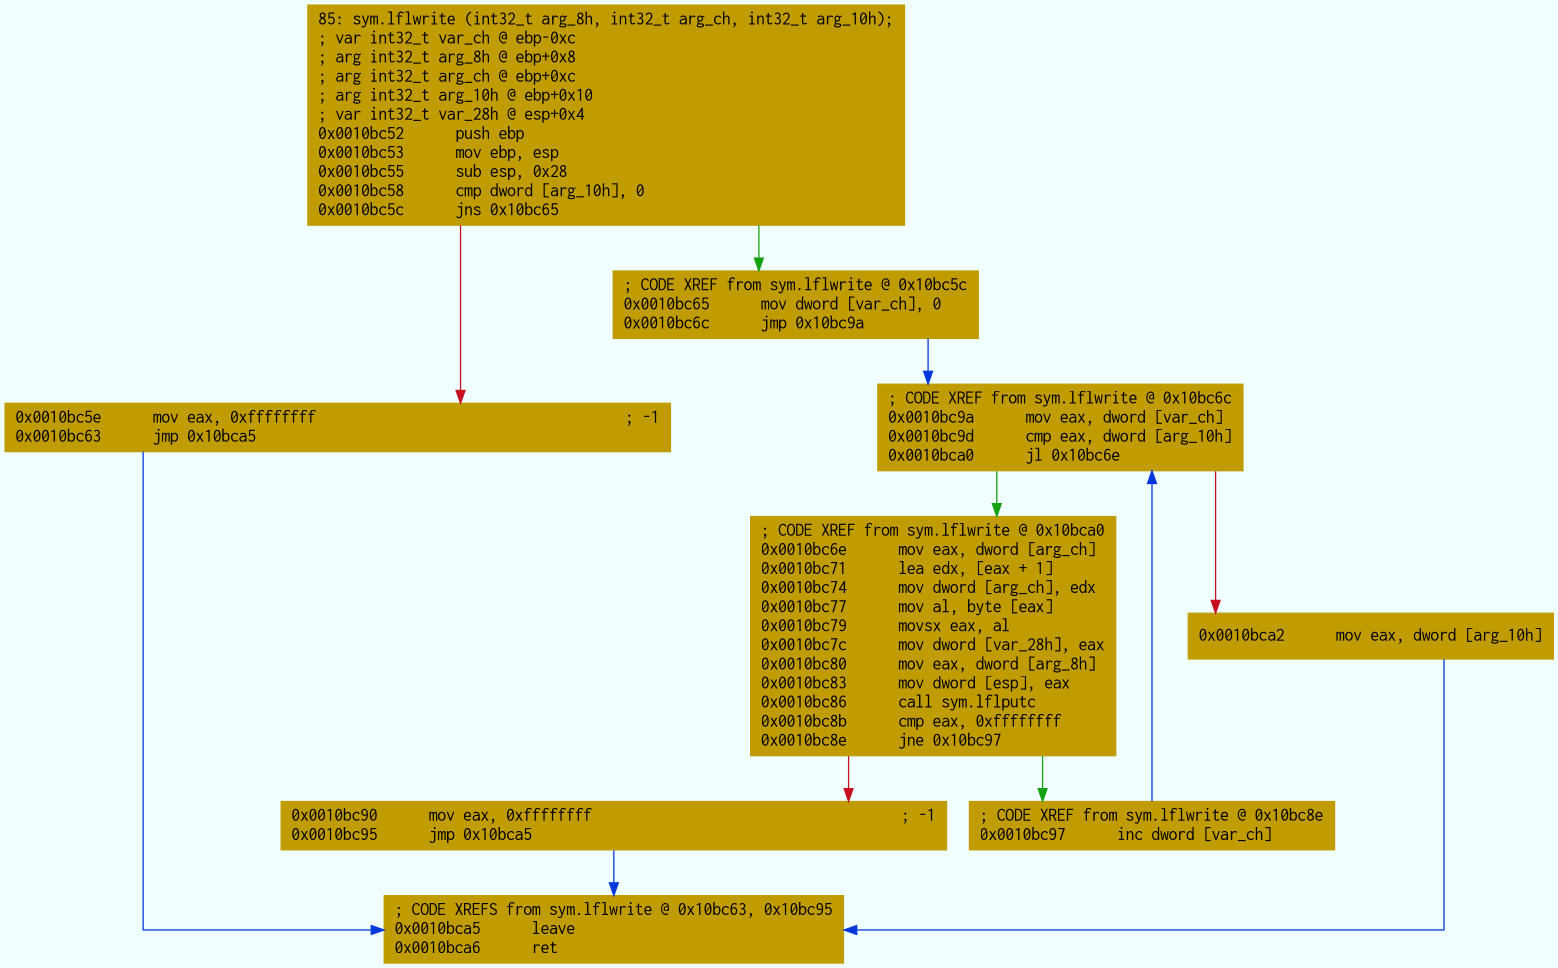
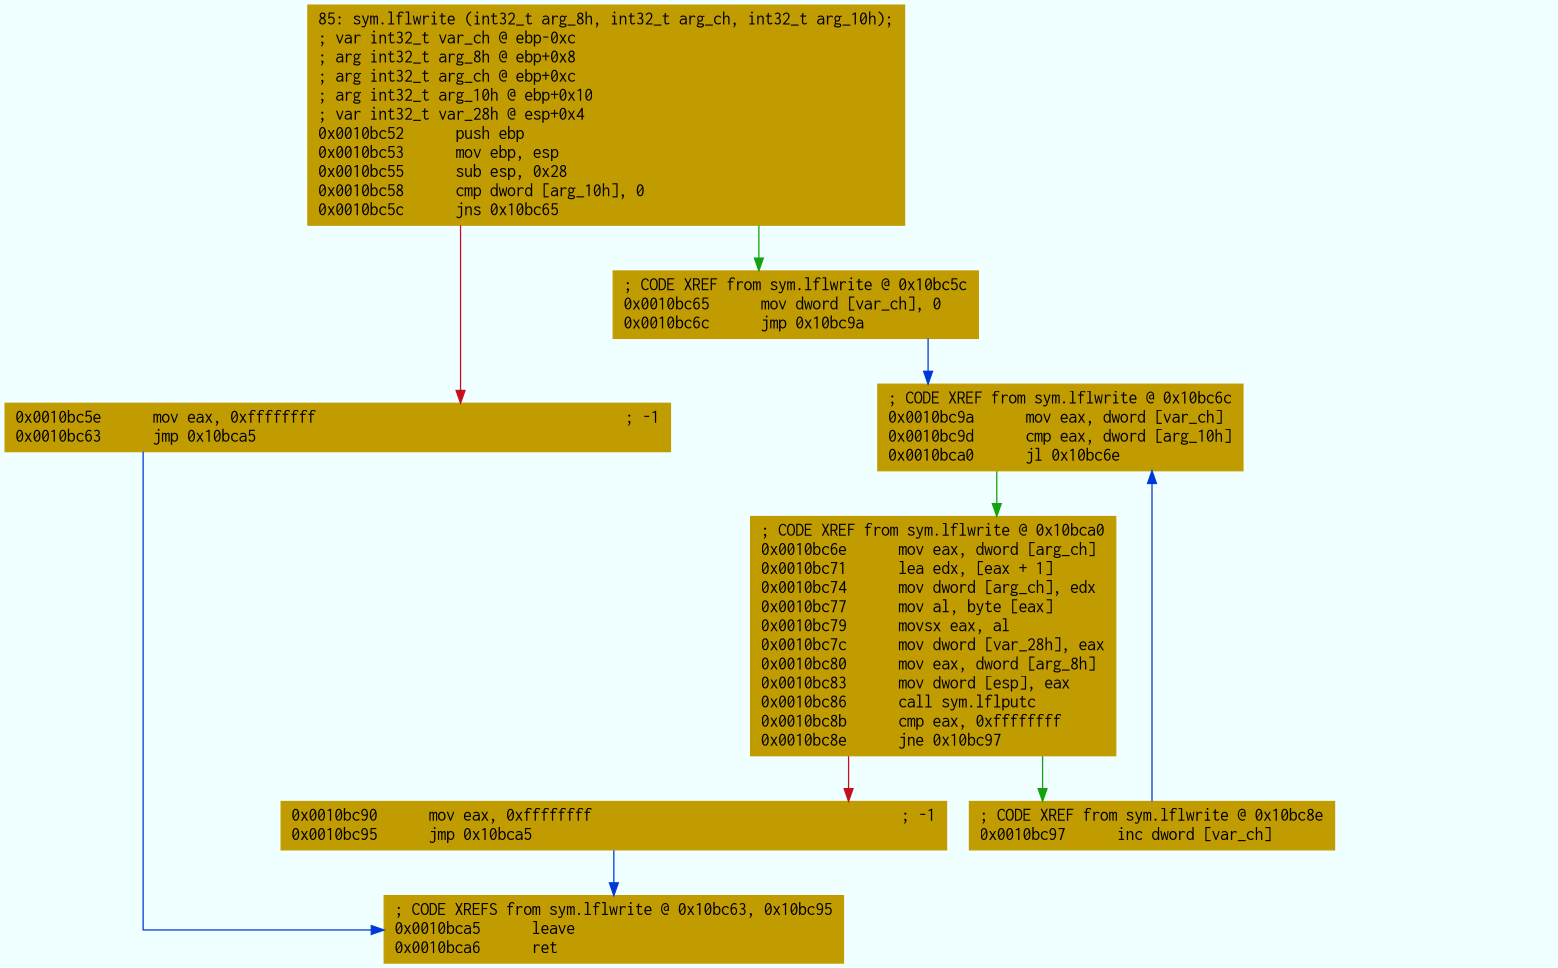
node "0x0010bca2      mov eax, dword [arg_10h]": removed
